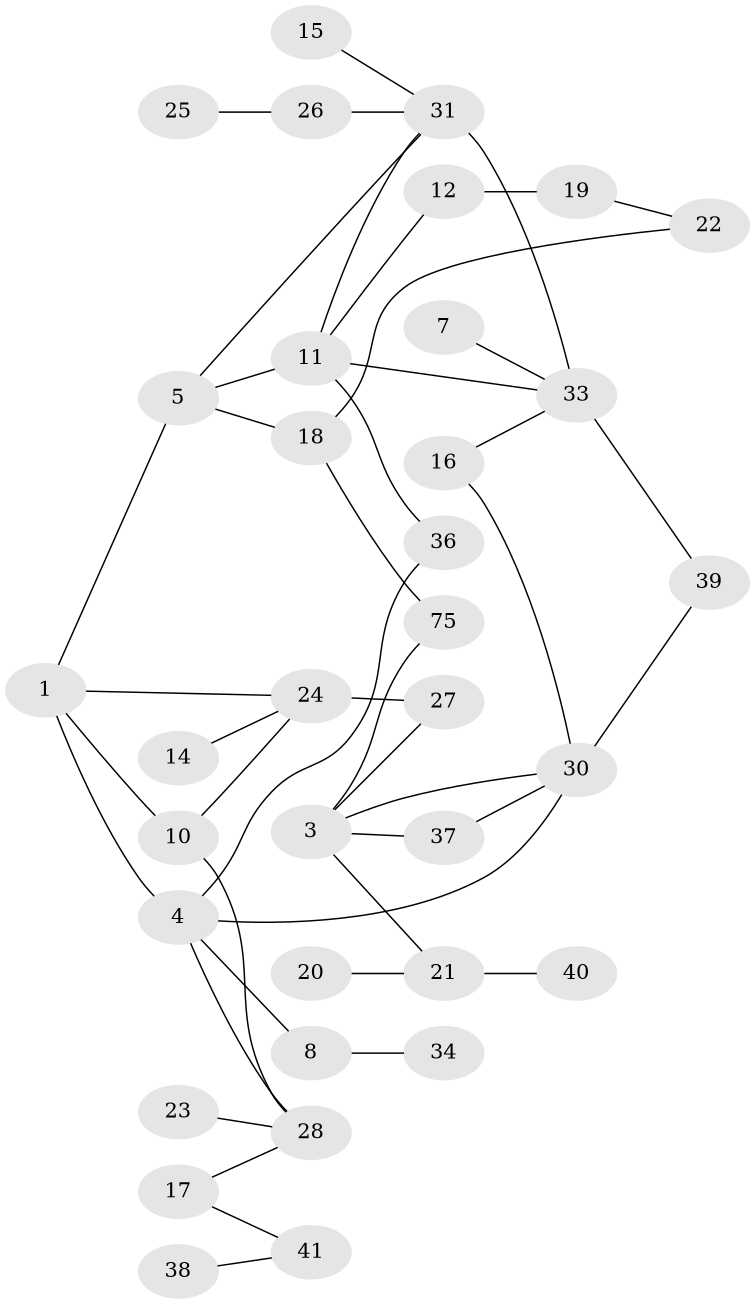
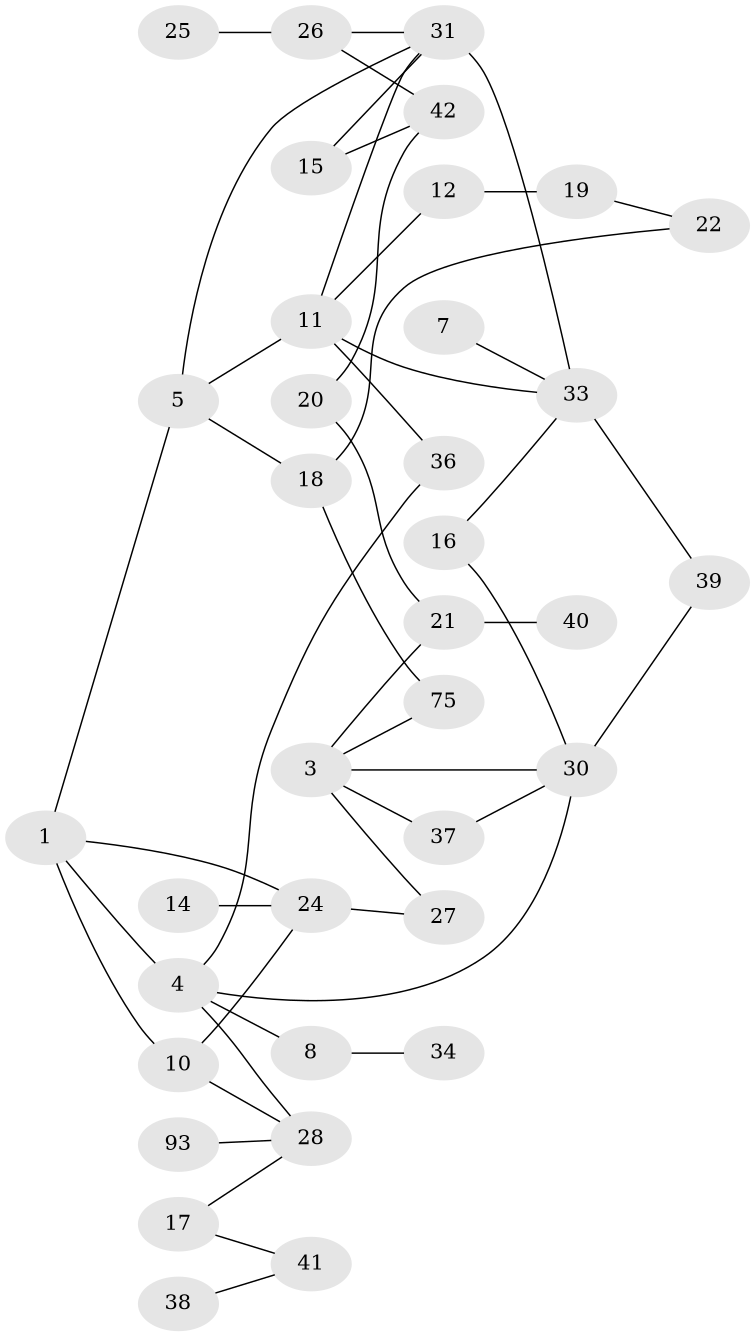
node "42": added
node "23": label "23" -> "93"
